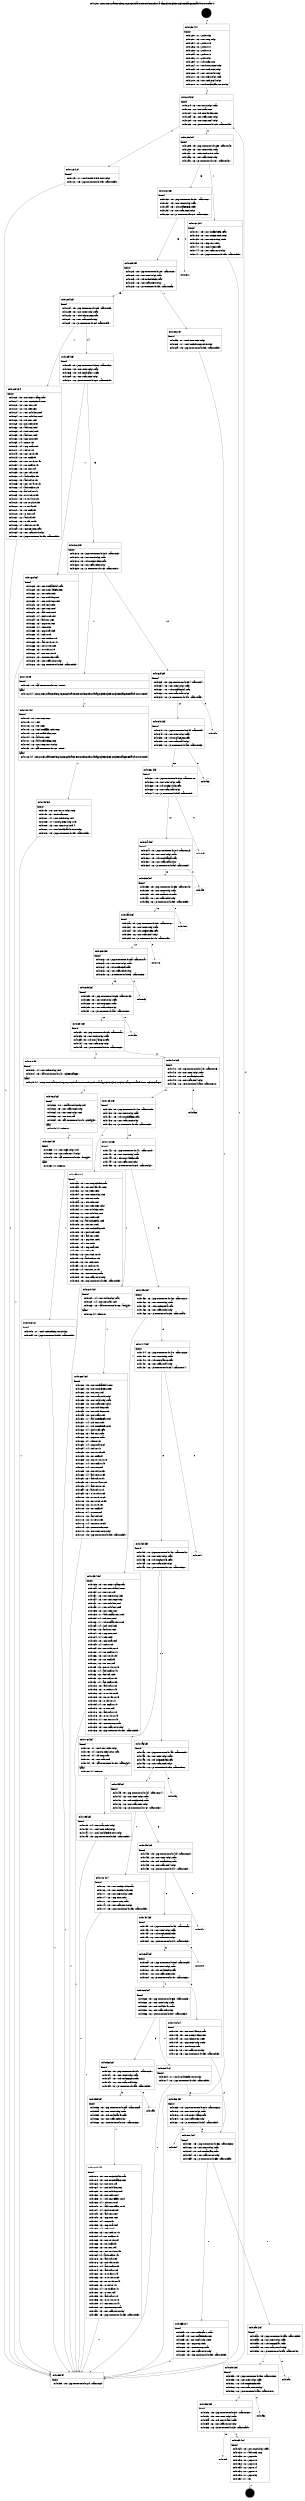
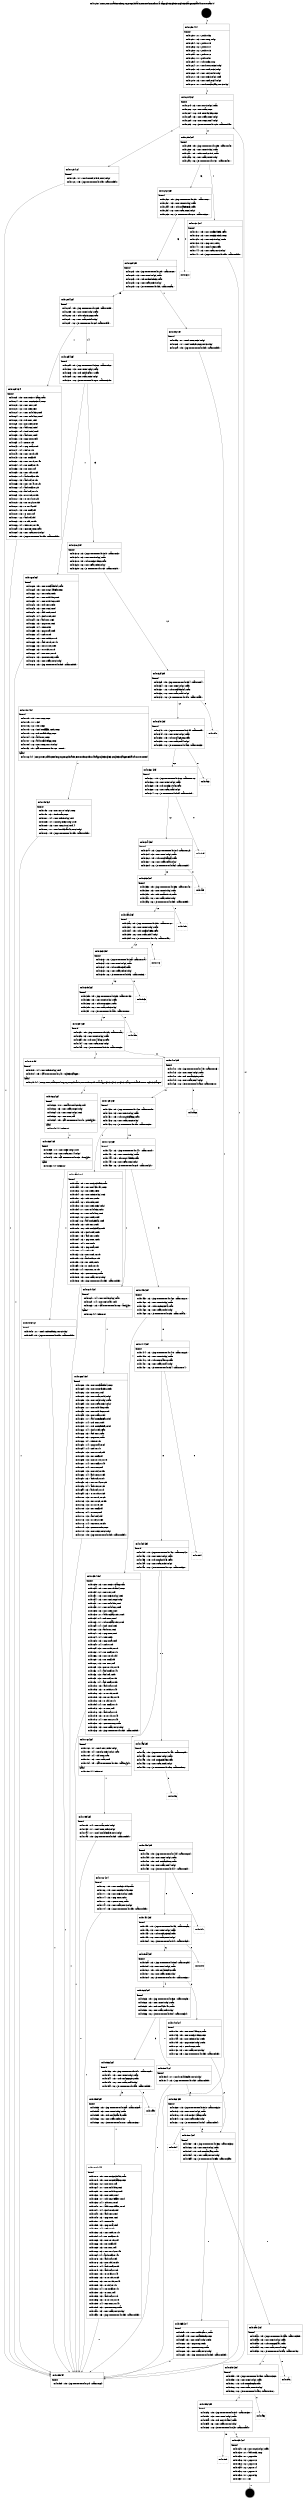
node "0x4017cb [5]": removed
node "0x4014bf [25]": removed
